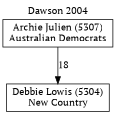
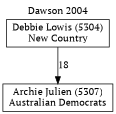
edge "Archie Julien (5307) Australian Democrats" -> "Debbie Lowis (5304) New Country": reversed
